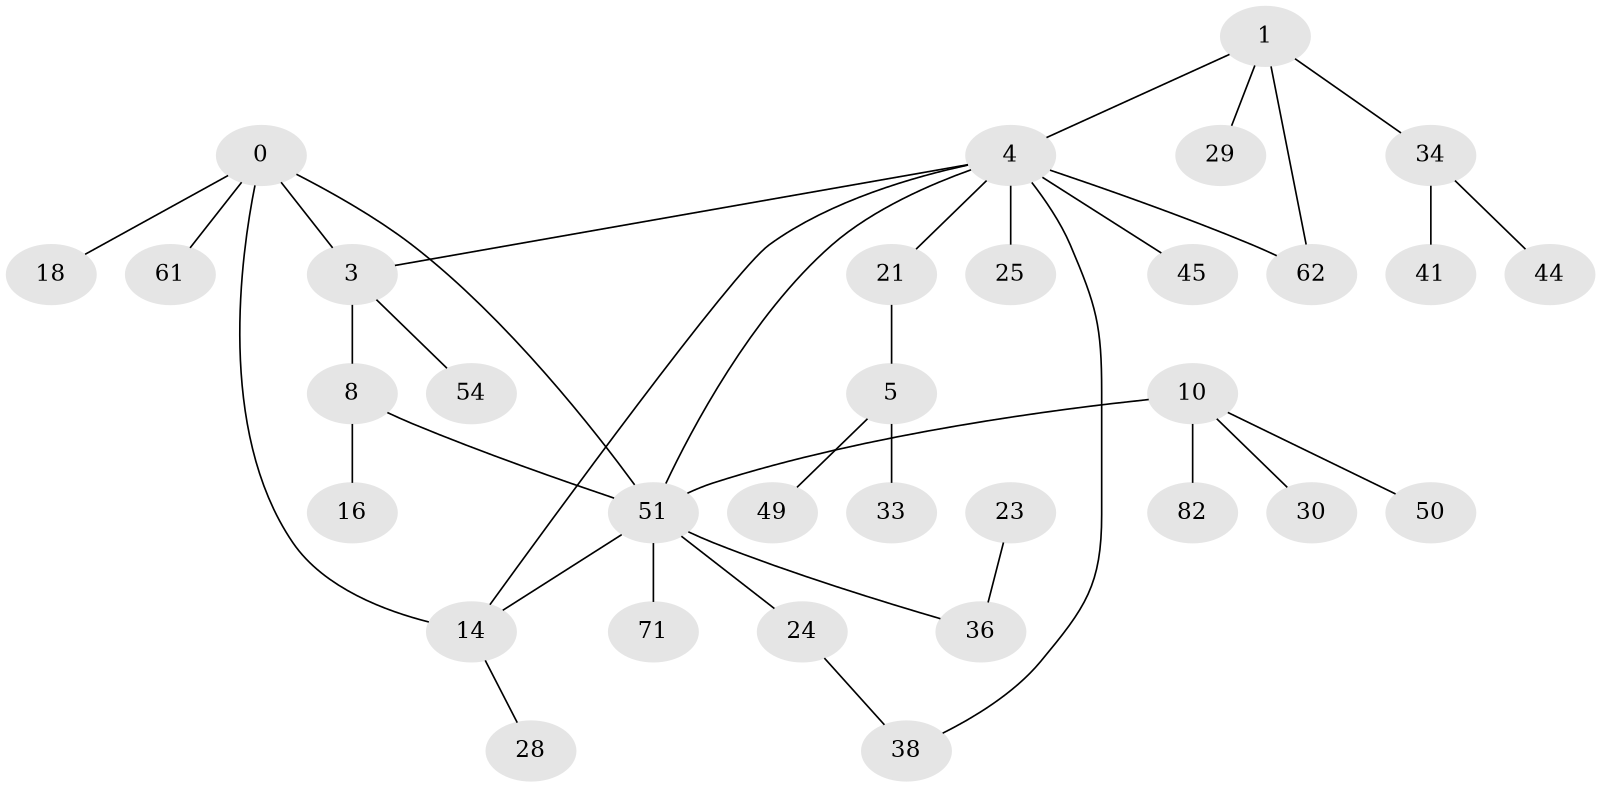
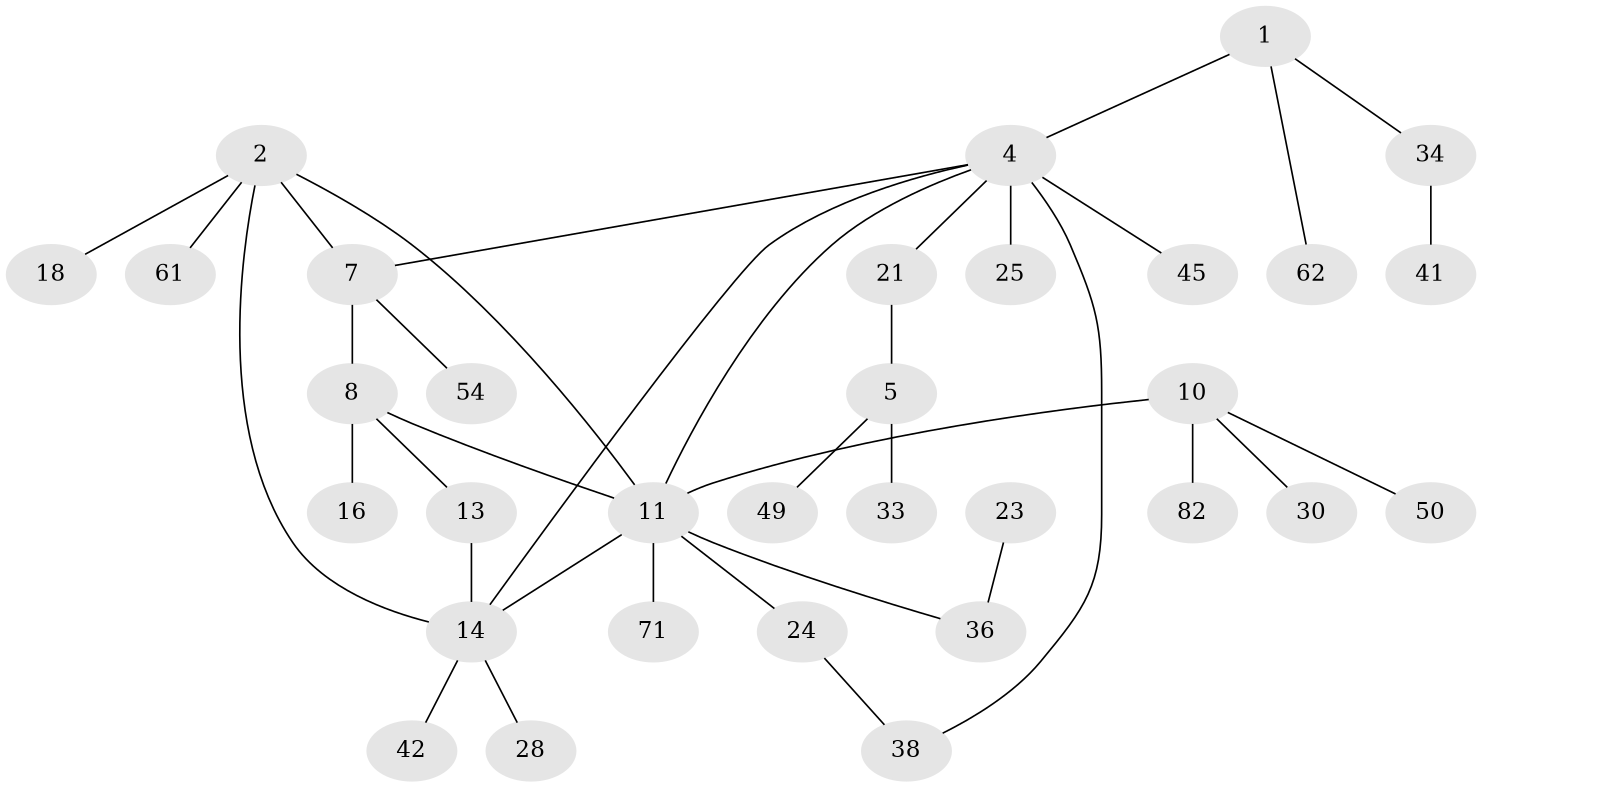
node "0": label "0" -> "2"
node "29": removed
edge "4" -- "62": removed
node "3": label "3" -> "7"
node "44": removed
node "13": added
node "51": label "51" -> "11"
node "42": added
